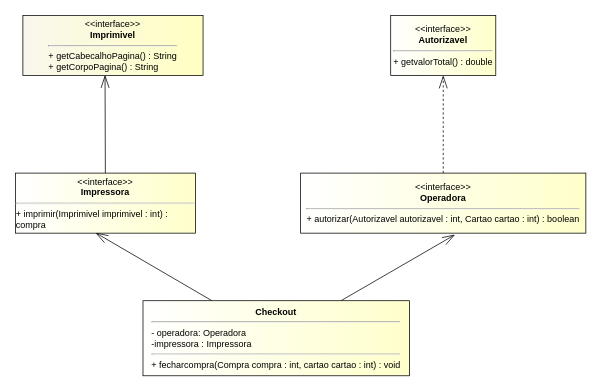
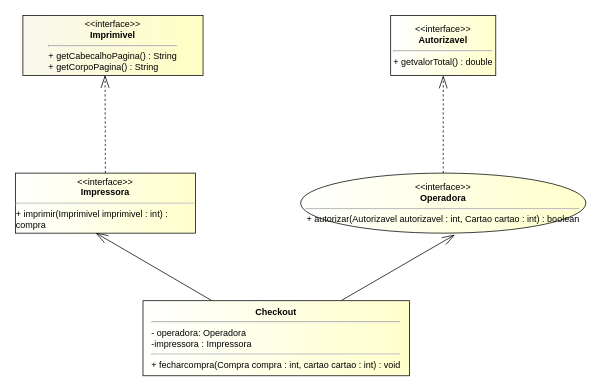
edge "<<interface>> Impressora + imprimir(Imprimivel imprimivel : int) : compra" -> "<<interface>> Imprimivel + getCabecalhoPagina() : String + getCorpoPagina() : String": style solid -> dashed
node "<<interface>> Operadora + autorizar(Autorizavel autorizavel : int, Cartao cartao : int) : boolean": shape rectangle -> ellipse
